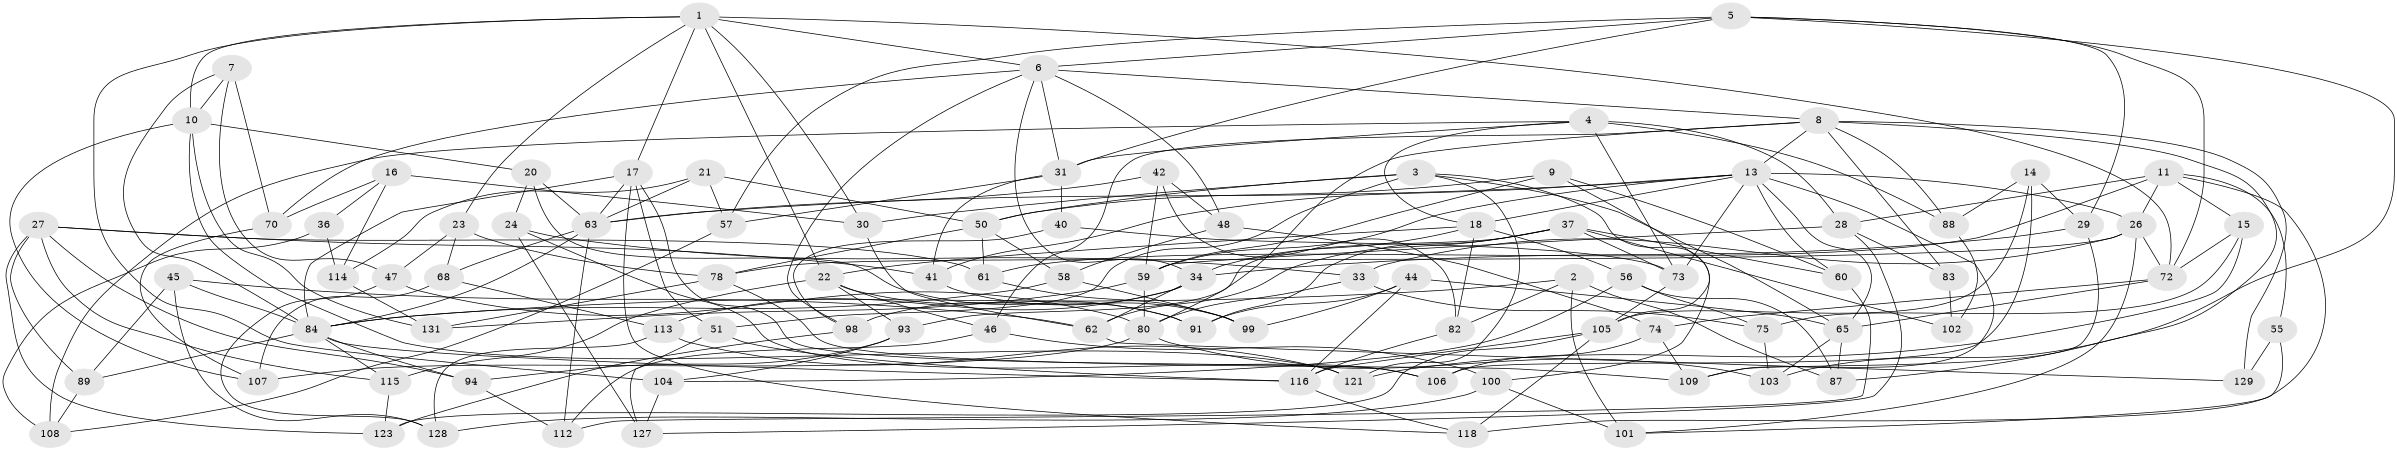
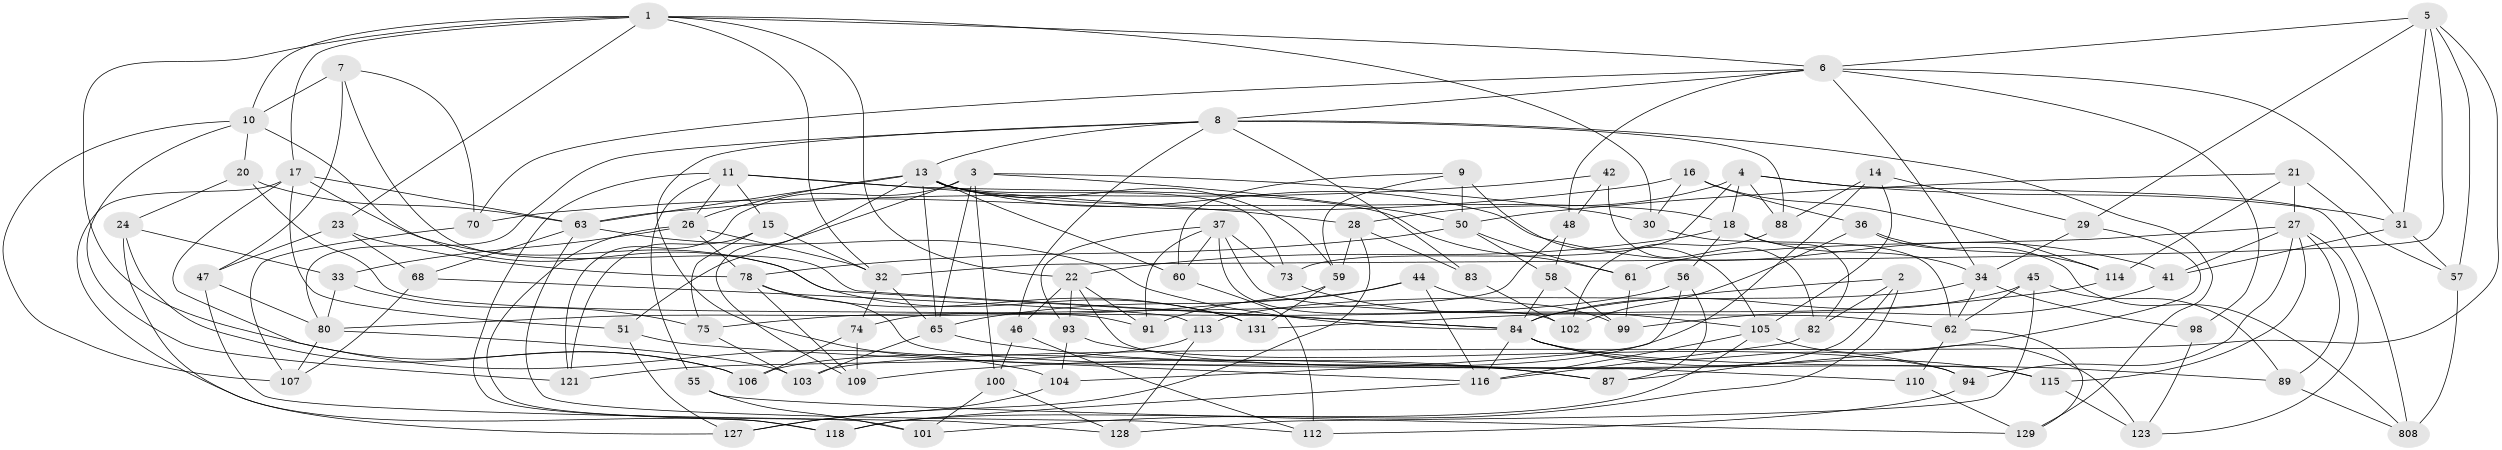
edge "21" -- "63": now "21" -- "27"
node "40": removed
edge "42" -- "59": removed
node "72": label "72" -> "32"
edge "36" -- "102": added
node "110": added
node "108": label "108" -> "808"
